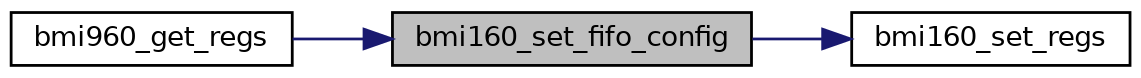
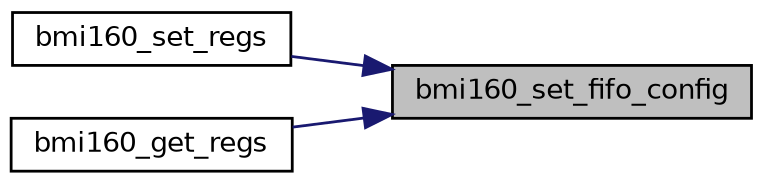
node "bmi960_get_regs": label "bmi960_get_regs" -> "bmi160_get_regs"
edge "bmi160_set_fifo_config" -> "bmi160_set_regs": reversed
